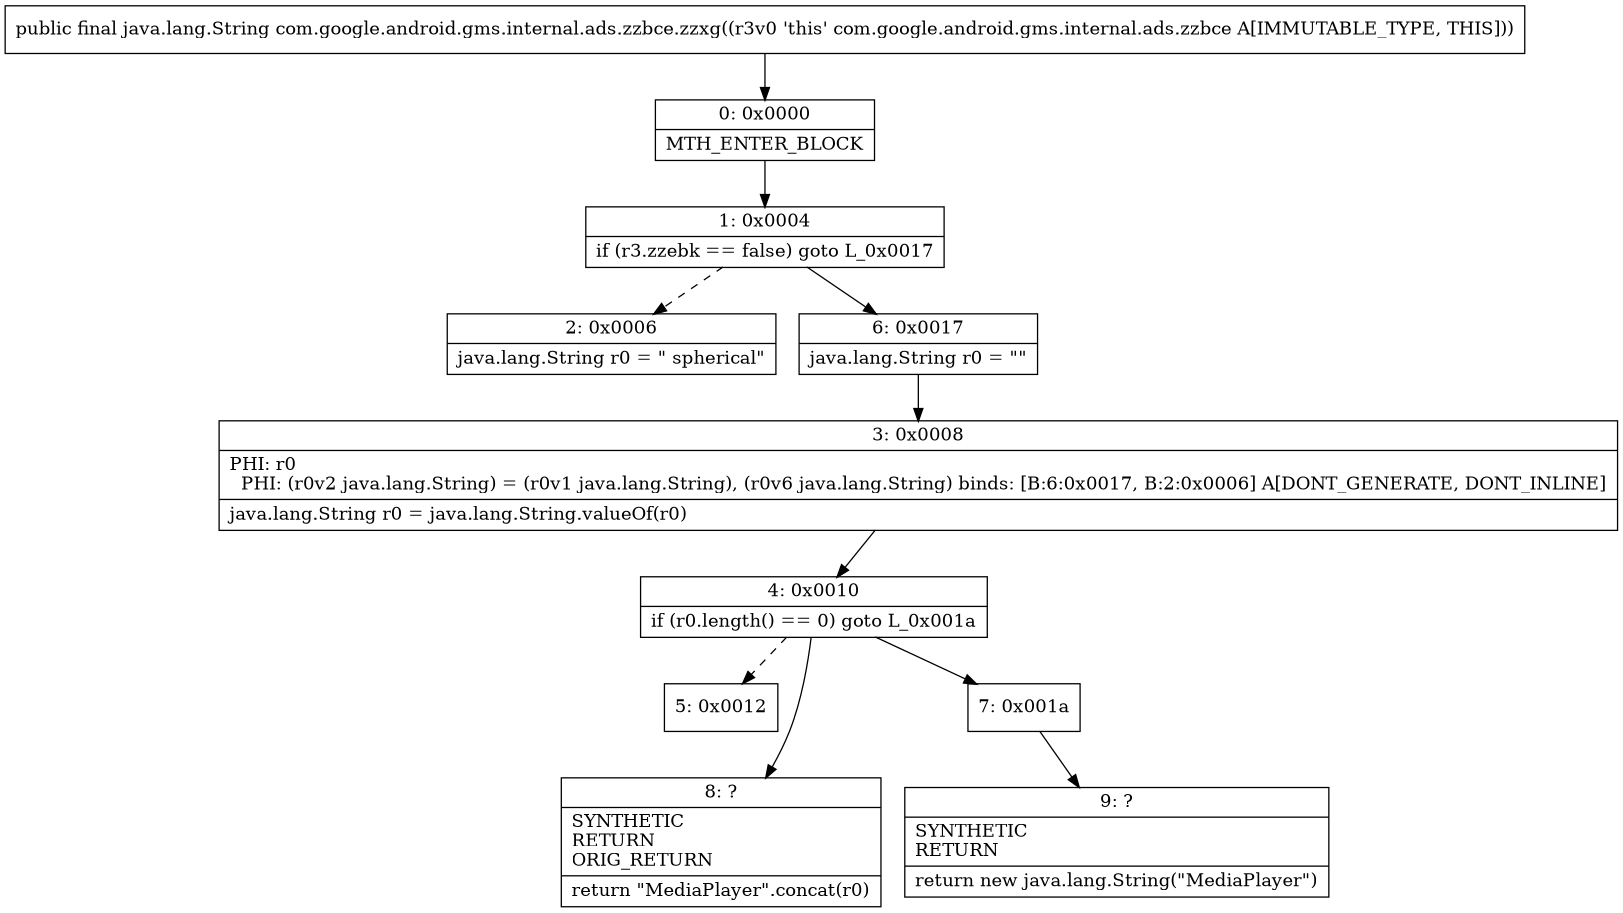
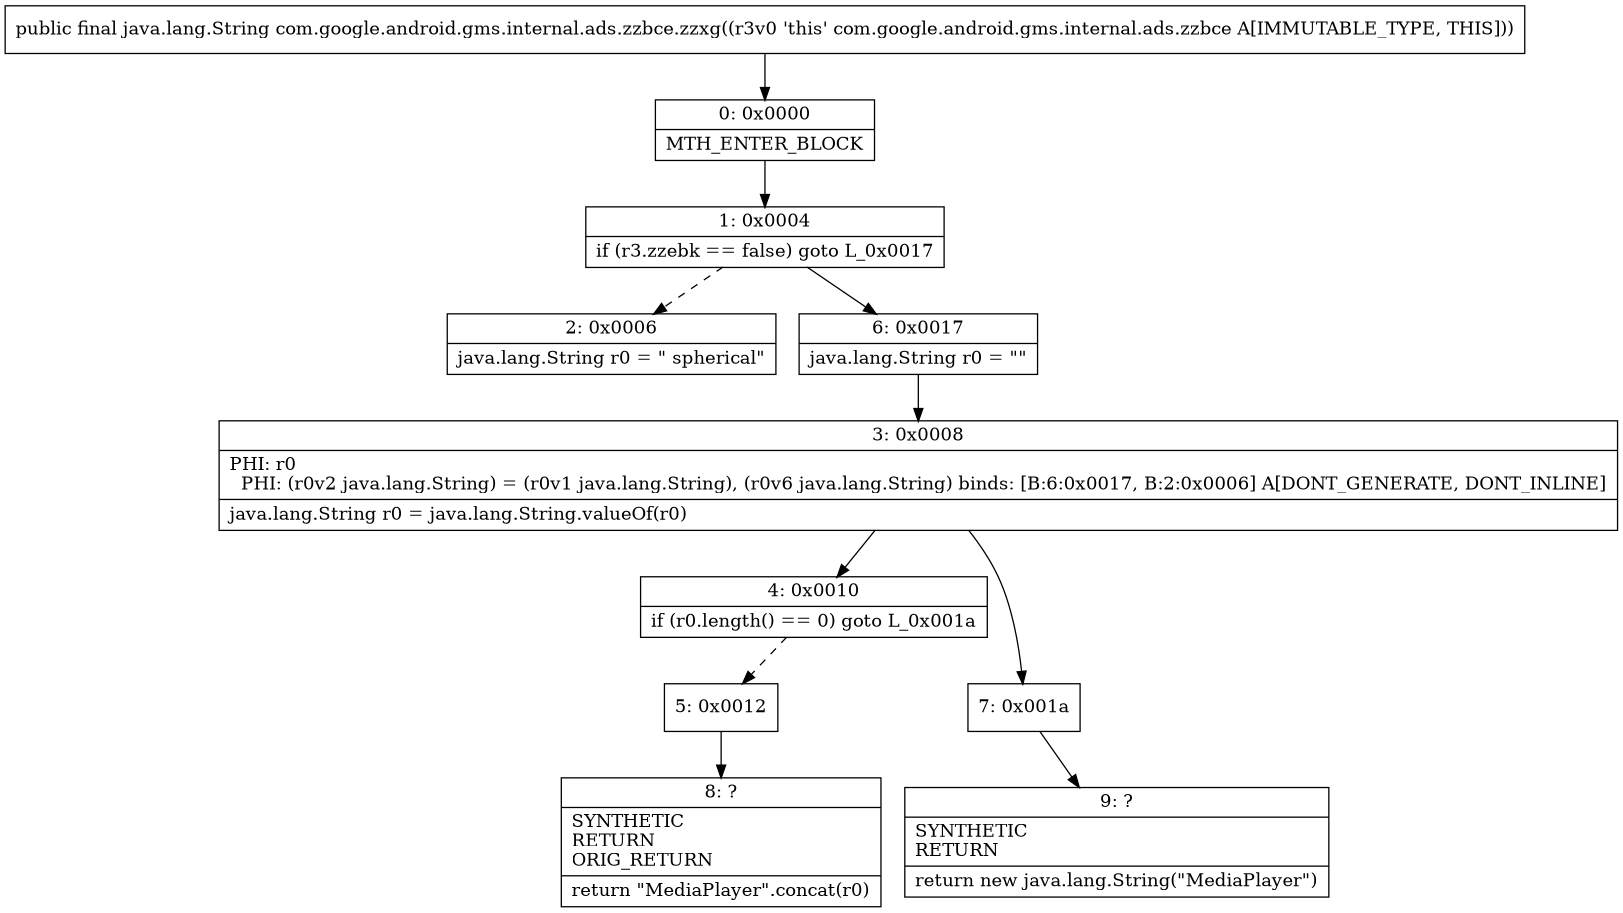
edge "4: 0x0010" -> "7: 0x001a": now "3: 0x0008" -> "7: 0x001a"
edge "4: 0x0010" -> "8: ?": now "5: 0x0012" -> "8: ?"
